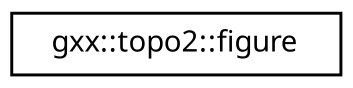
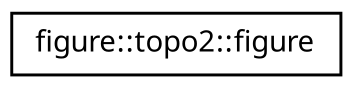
node "gxx::topo2::figure": label "gxx::topo2::figure" -> "figure::topo2::figure"
